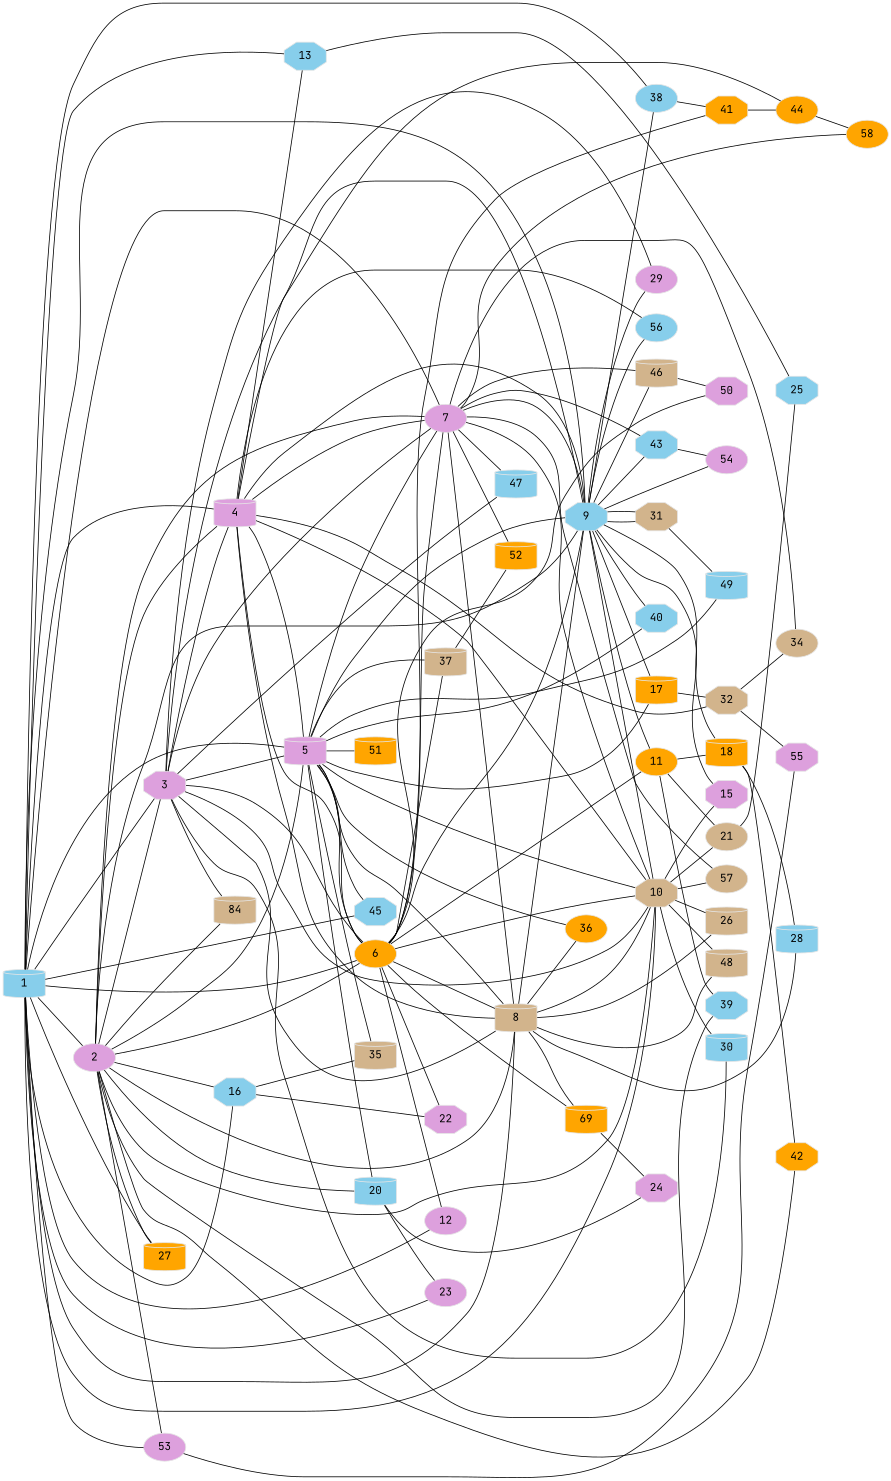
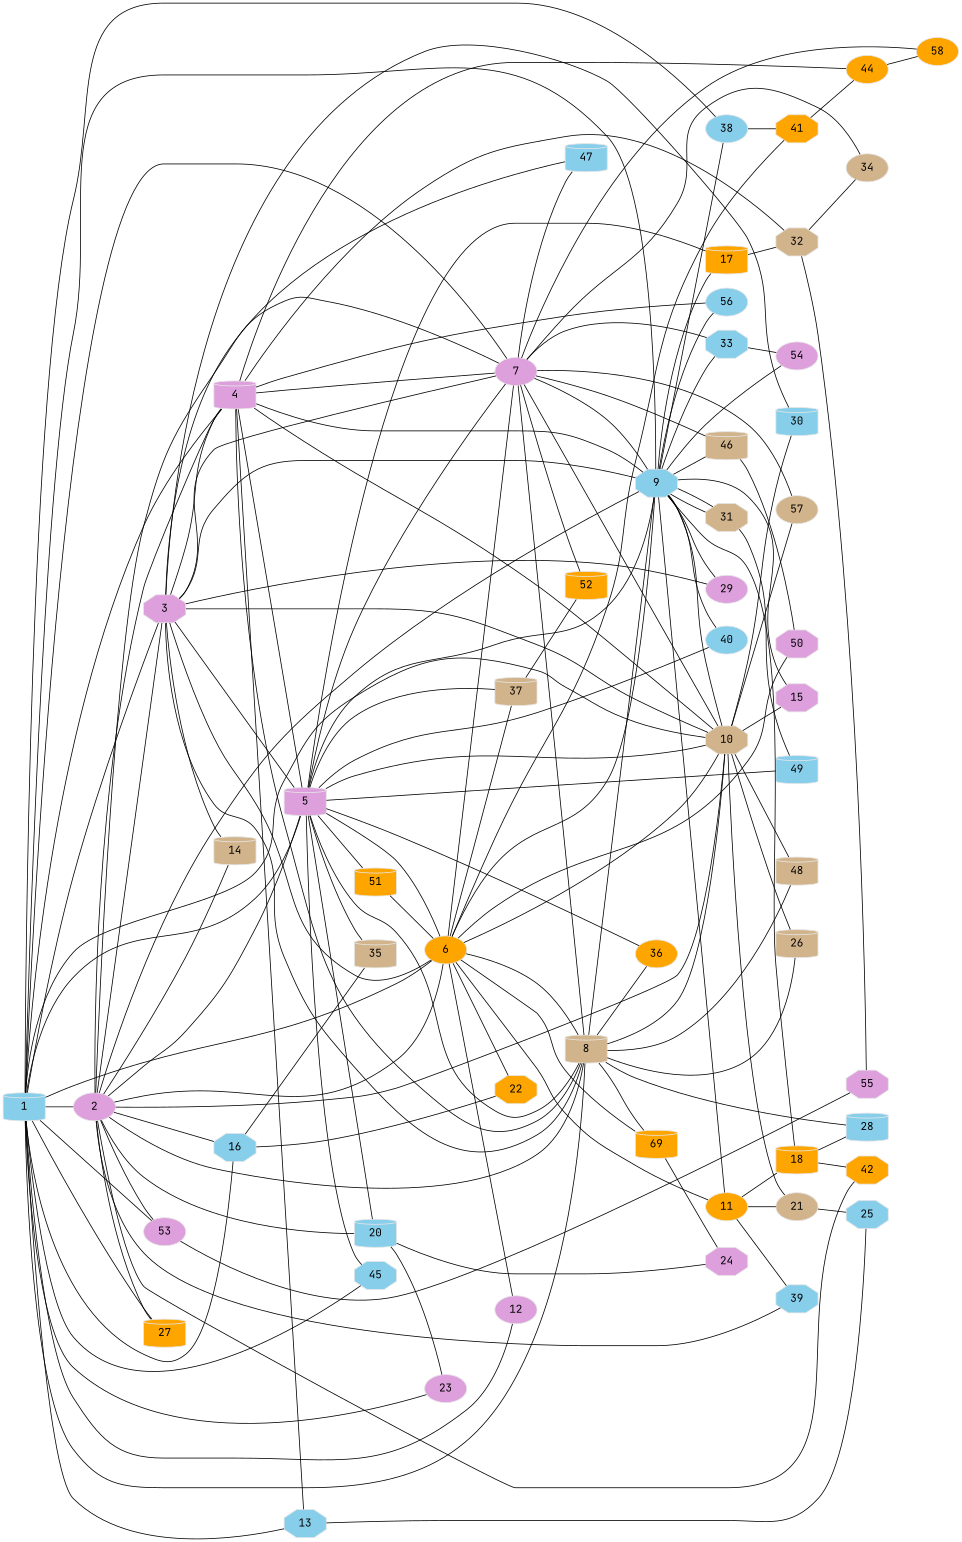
node "43": label "43" -> "33"
node "40": shape octagon -> ellipse
edge "4" -- "6": now "51" -- "6"
node "84": label "84" -> "14"
node "22": fillcolor plum -> orange
